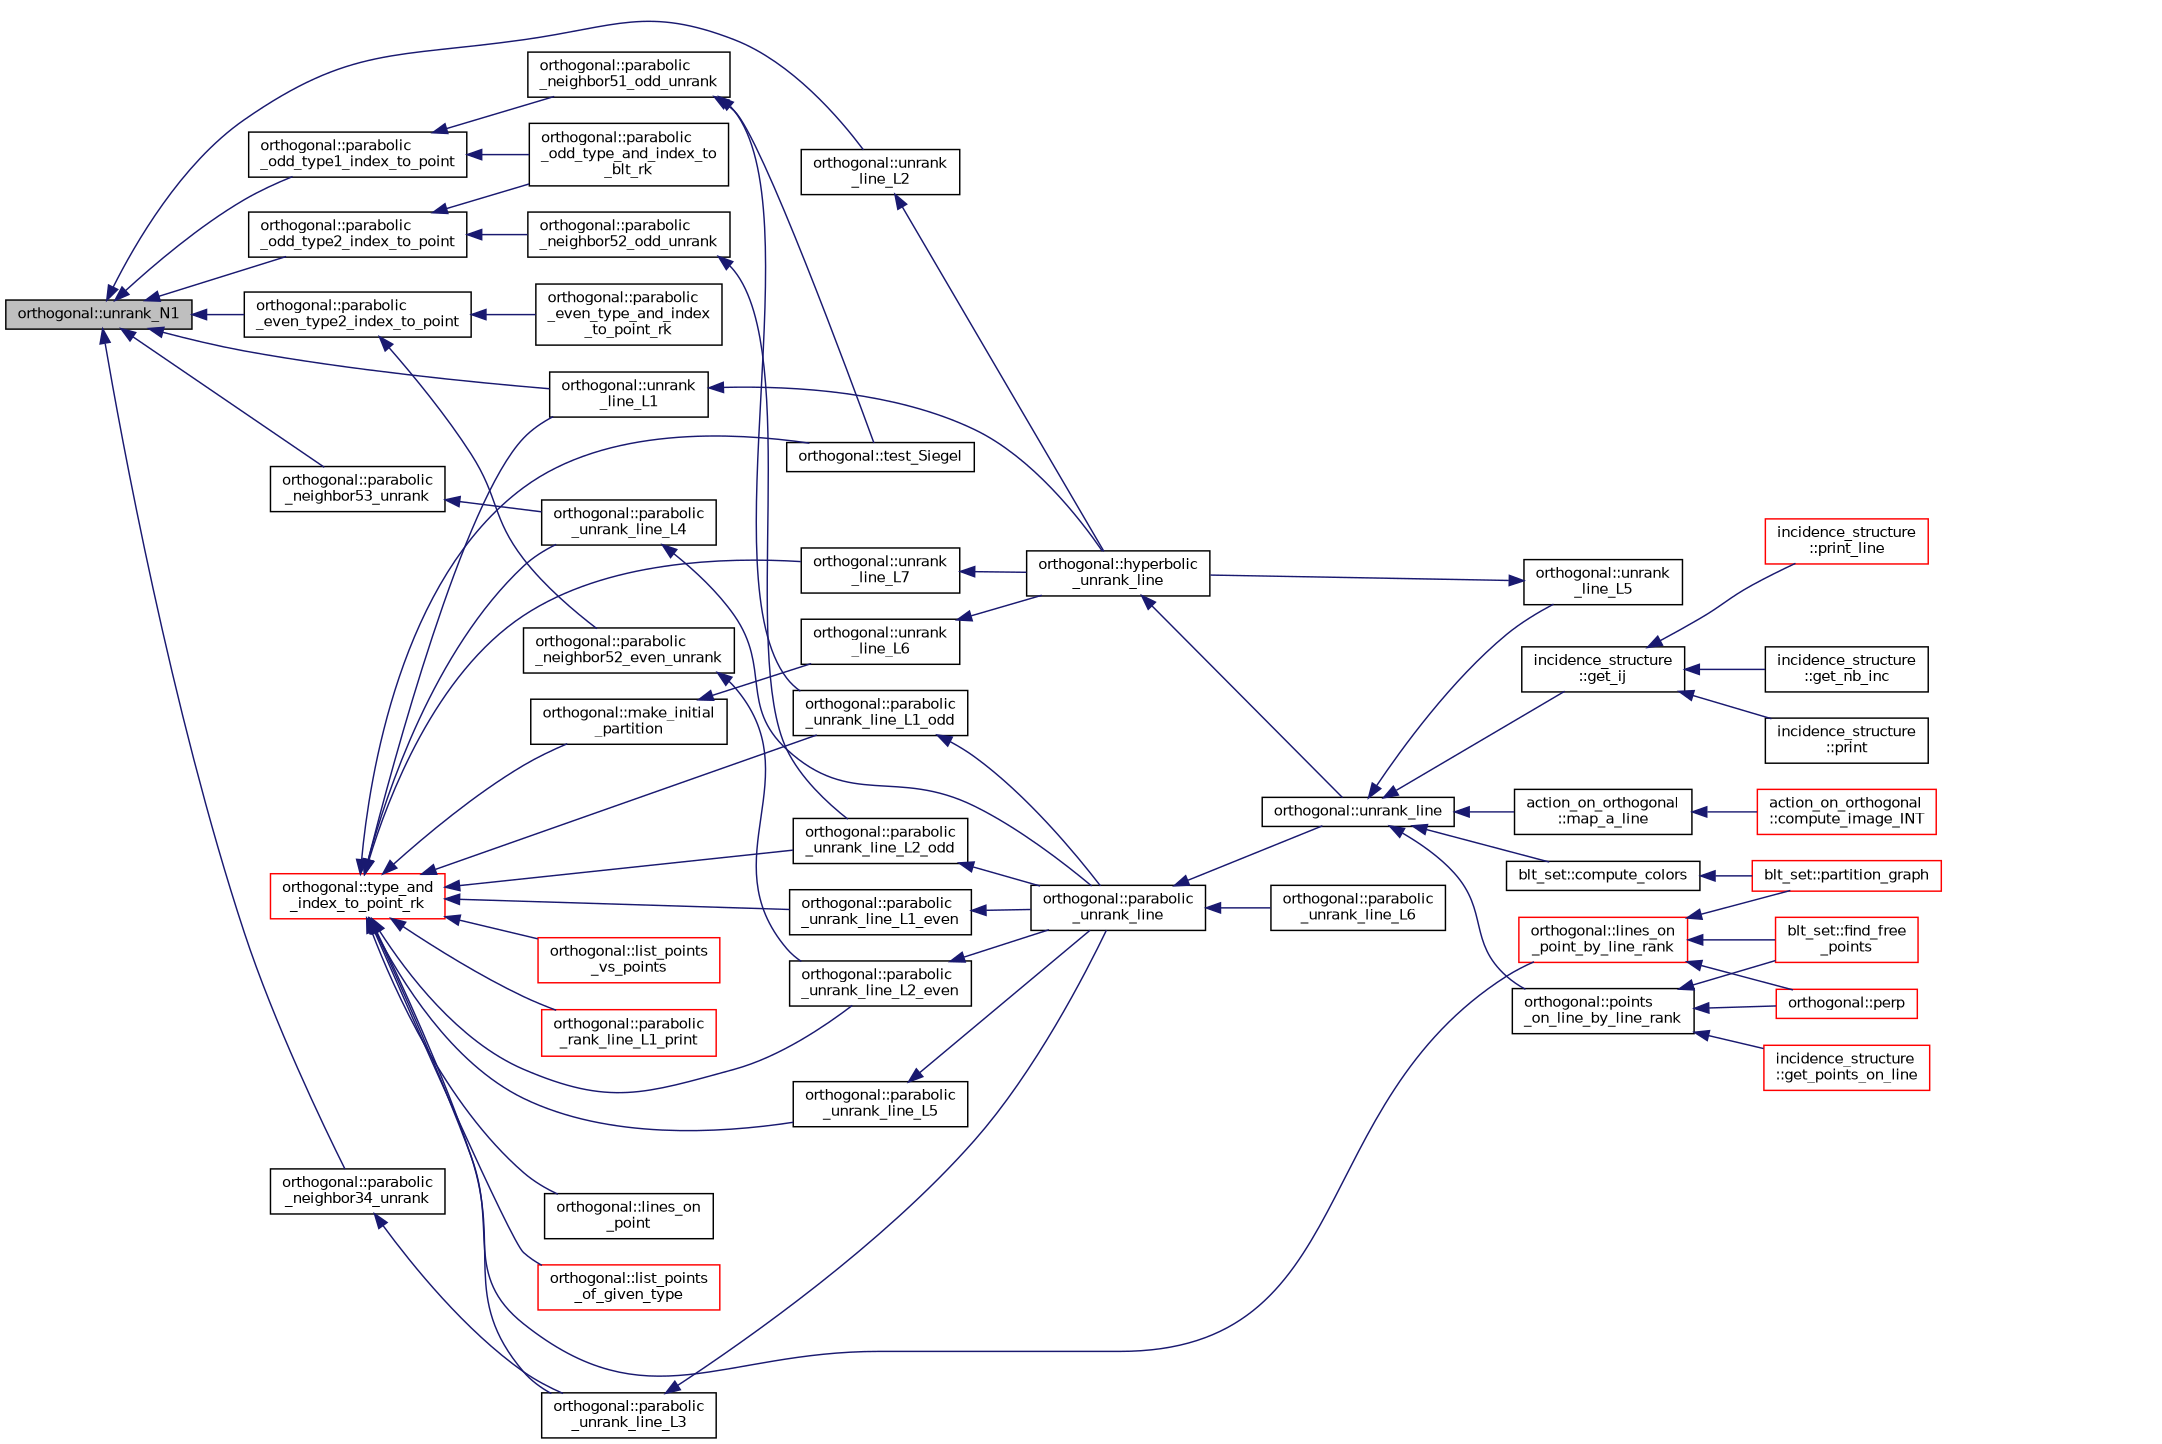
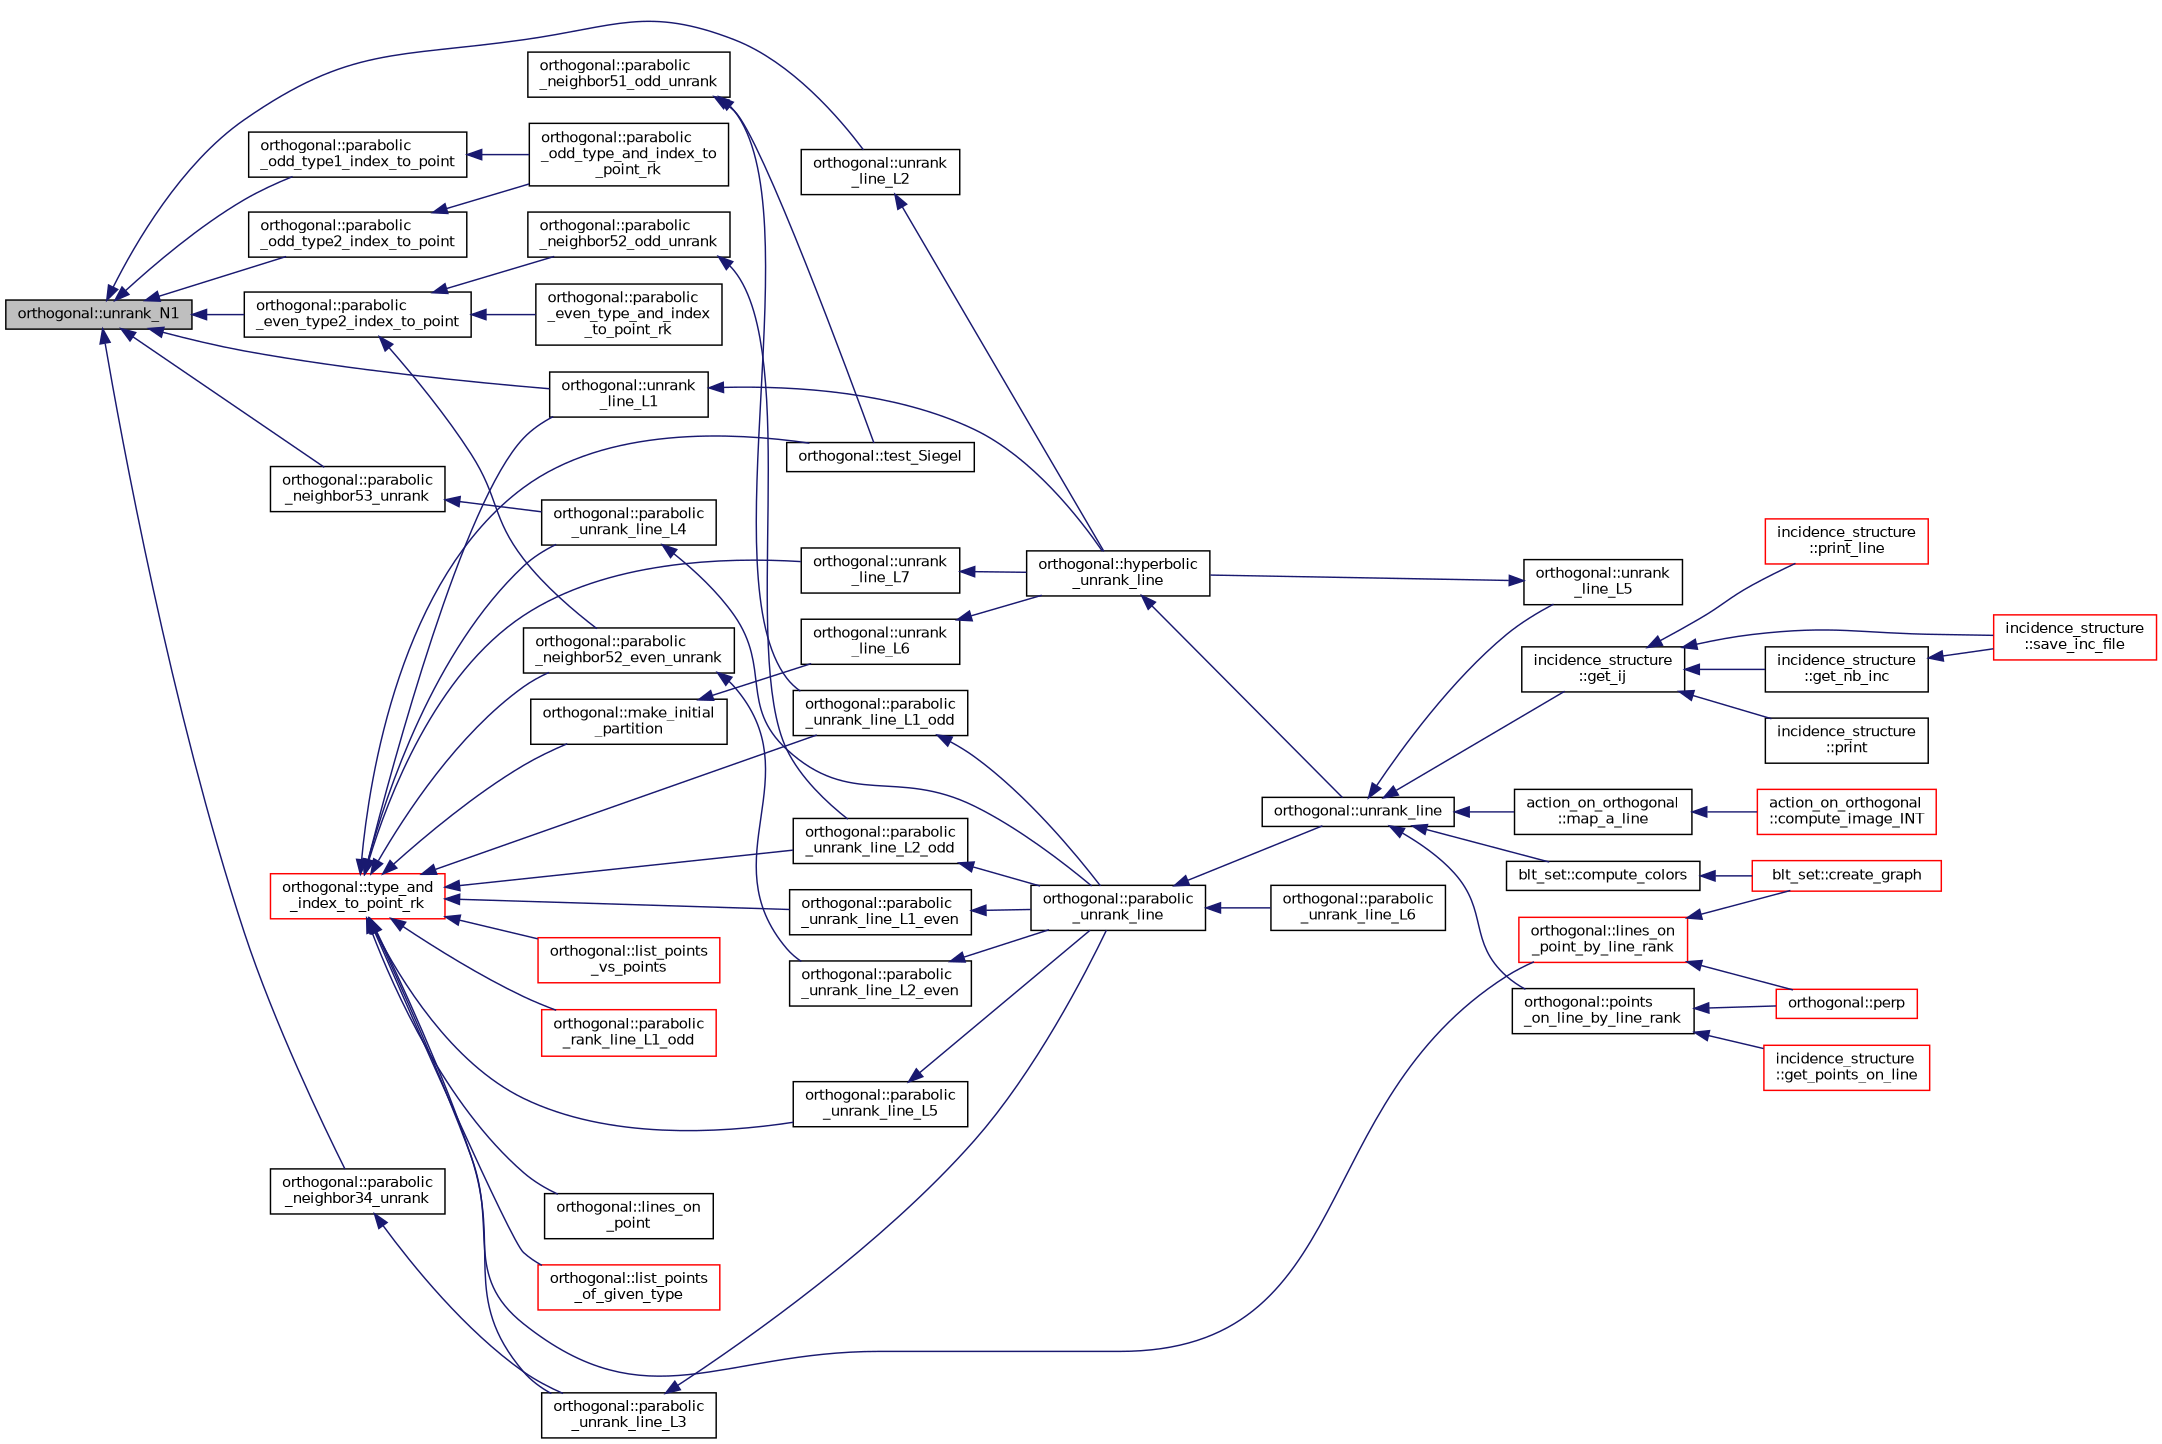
edge "orthogonal::parabolic _neighbor51_odd_unrank" -> "orthogonal::parabolic _odd_type1_index_to_point": removed
node "orthogonal::parabolic _odd_type_and_index_to _blt_rk": label "orthogonal::parabolic _odd_type_and_index_to _blt_rk" -> "orthogonal::parabolic _odd_type_and_index_to _point_rk"
edge "orthogonal::parabolic _neighbor52_odd_unrank" -> "orthogonal::parabolic _odd_type2_index_to_point": now "orthogonal::parabolic _neighbor52_odd_unrank" -> "orthogonal::parabolic _even_type2_index_to_point"
node "incidence_structure ::save_inc_file": added
node "blt_set::partition_graph": label "blt_set::partition_graph" -> "blt_set::create_graph"
node "blt_set::find_free _points": removed
node "orthogonal::parabolic _rank_line_L1_print": label "orthogonal::parabolic _rank_line_L1_print" -> "orthogonal::parabolic _rank_line_L1_odd"
edge "orthogonal::parabolic _unrank_line_L2_even" -> "orthogonal::type_and _index_to_point_rk": now "orthogonal::parabolic _neighbor52_even_unrank" -> "orthogonal::type_and _index_to_point_rk"
